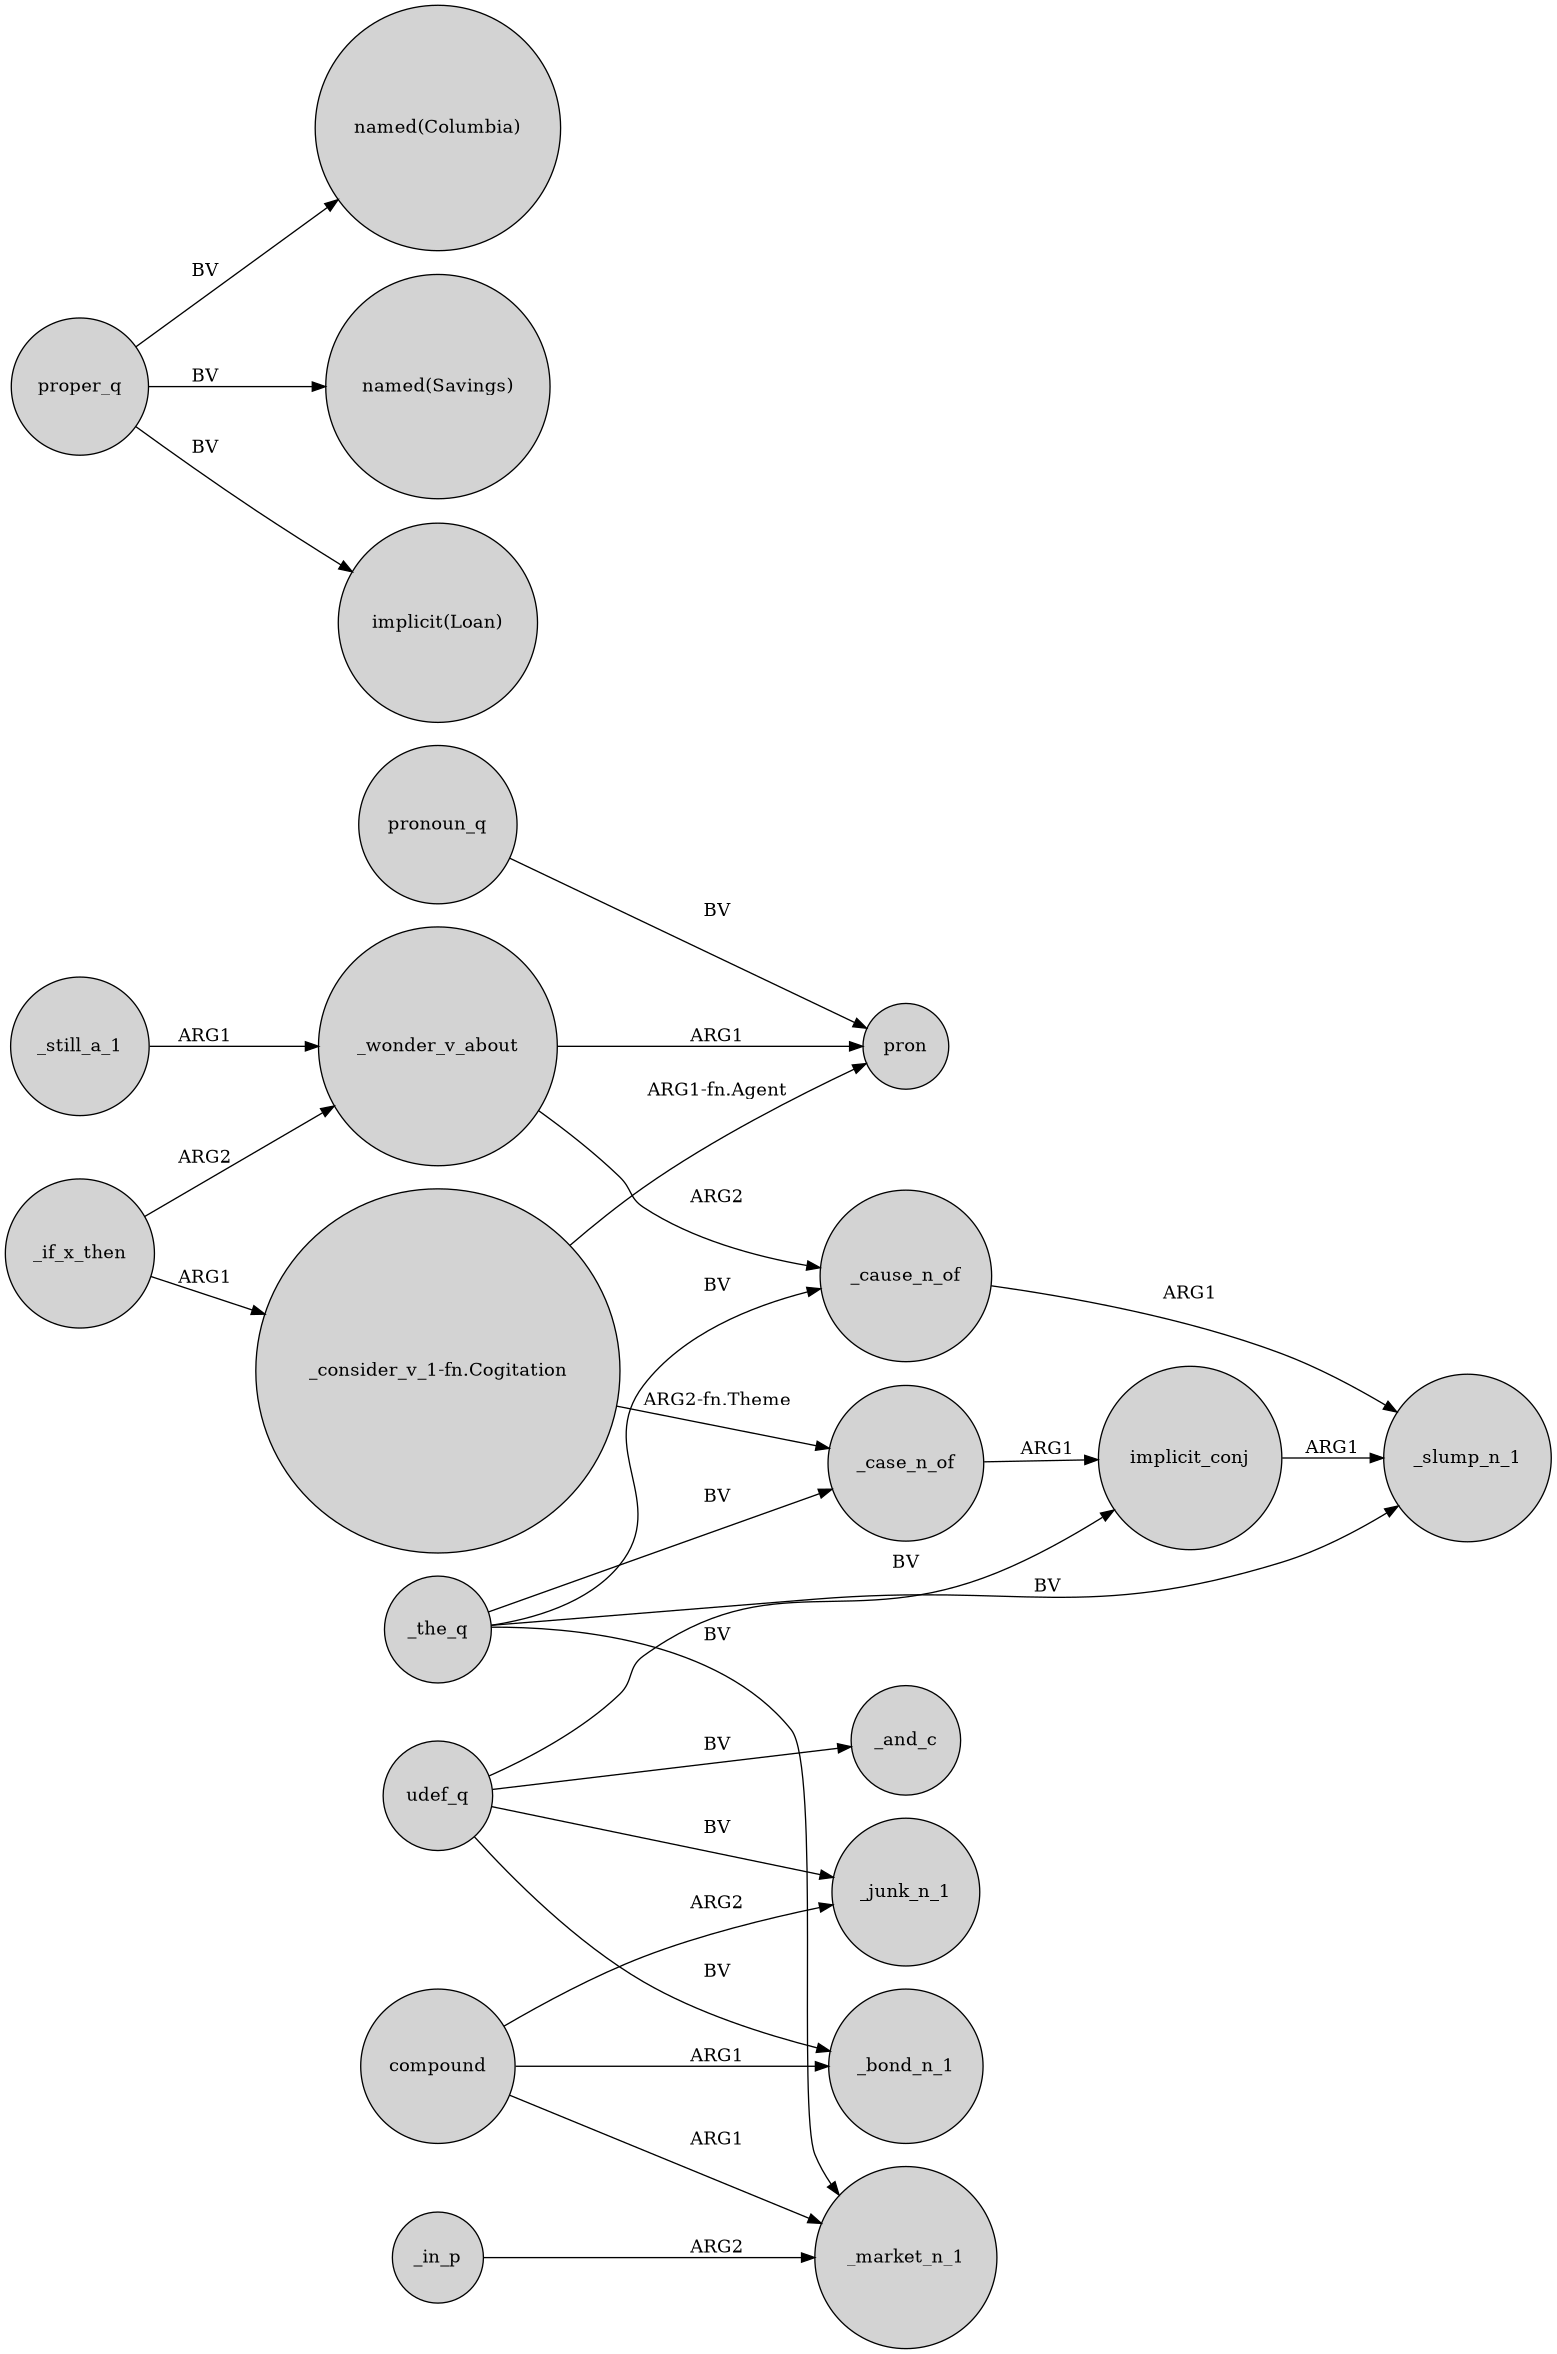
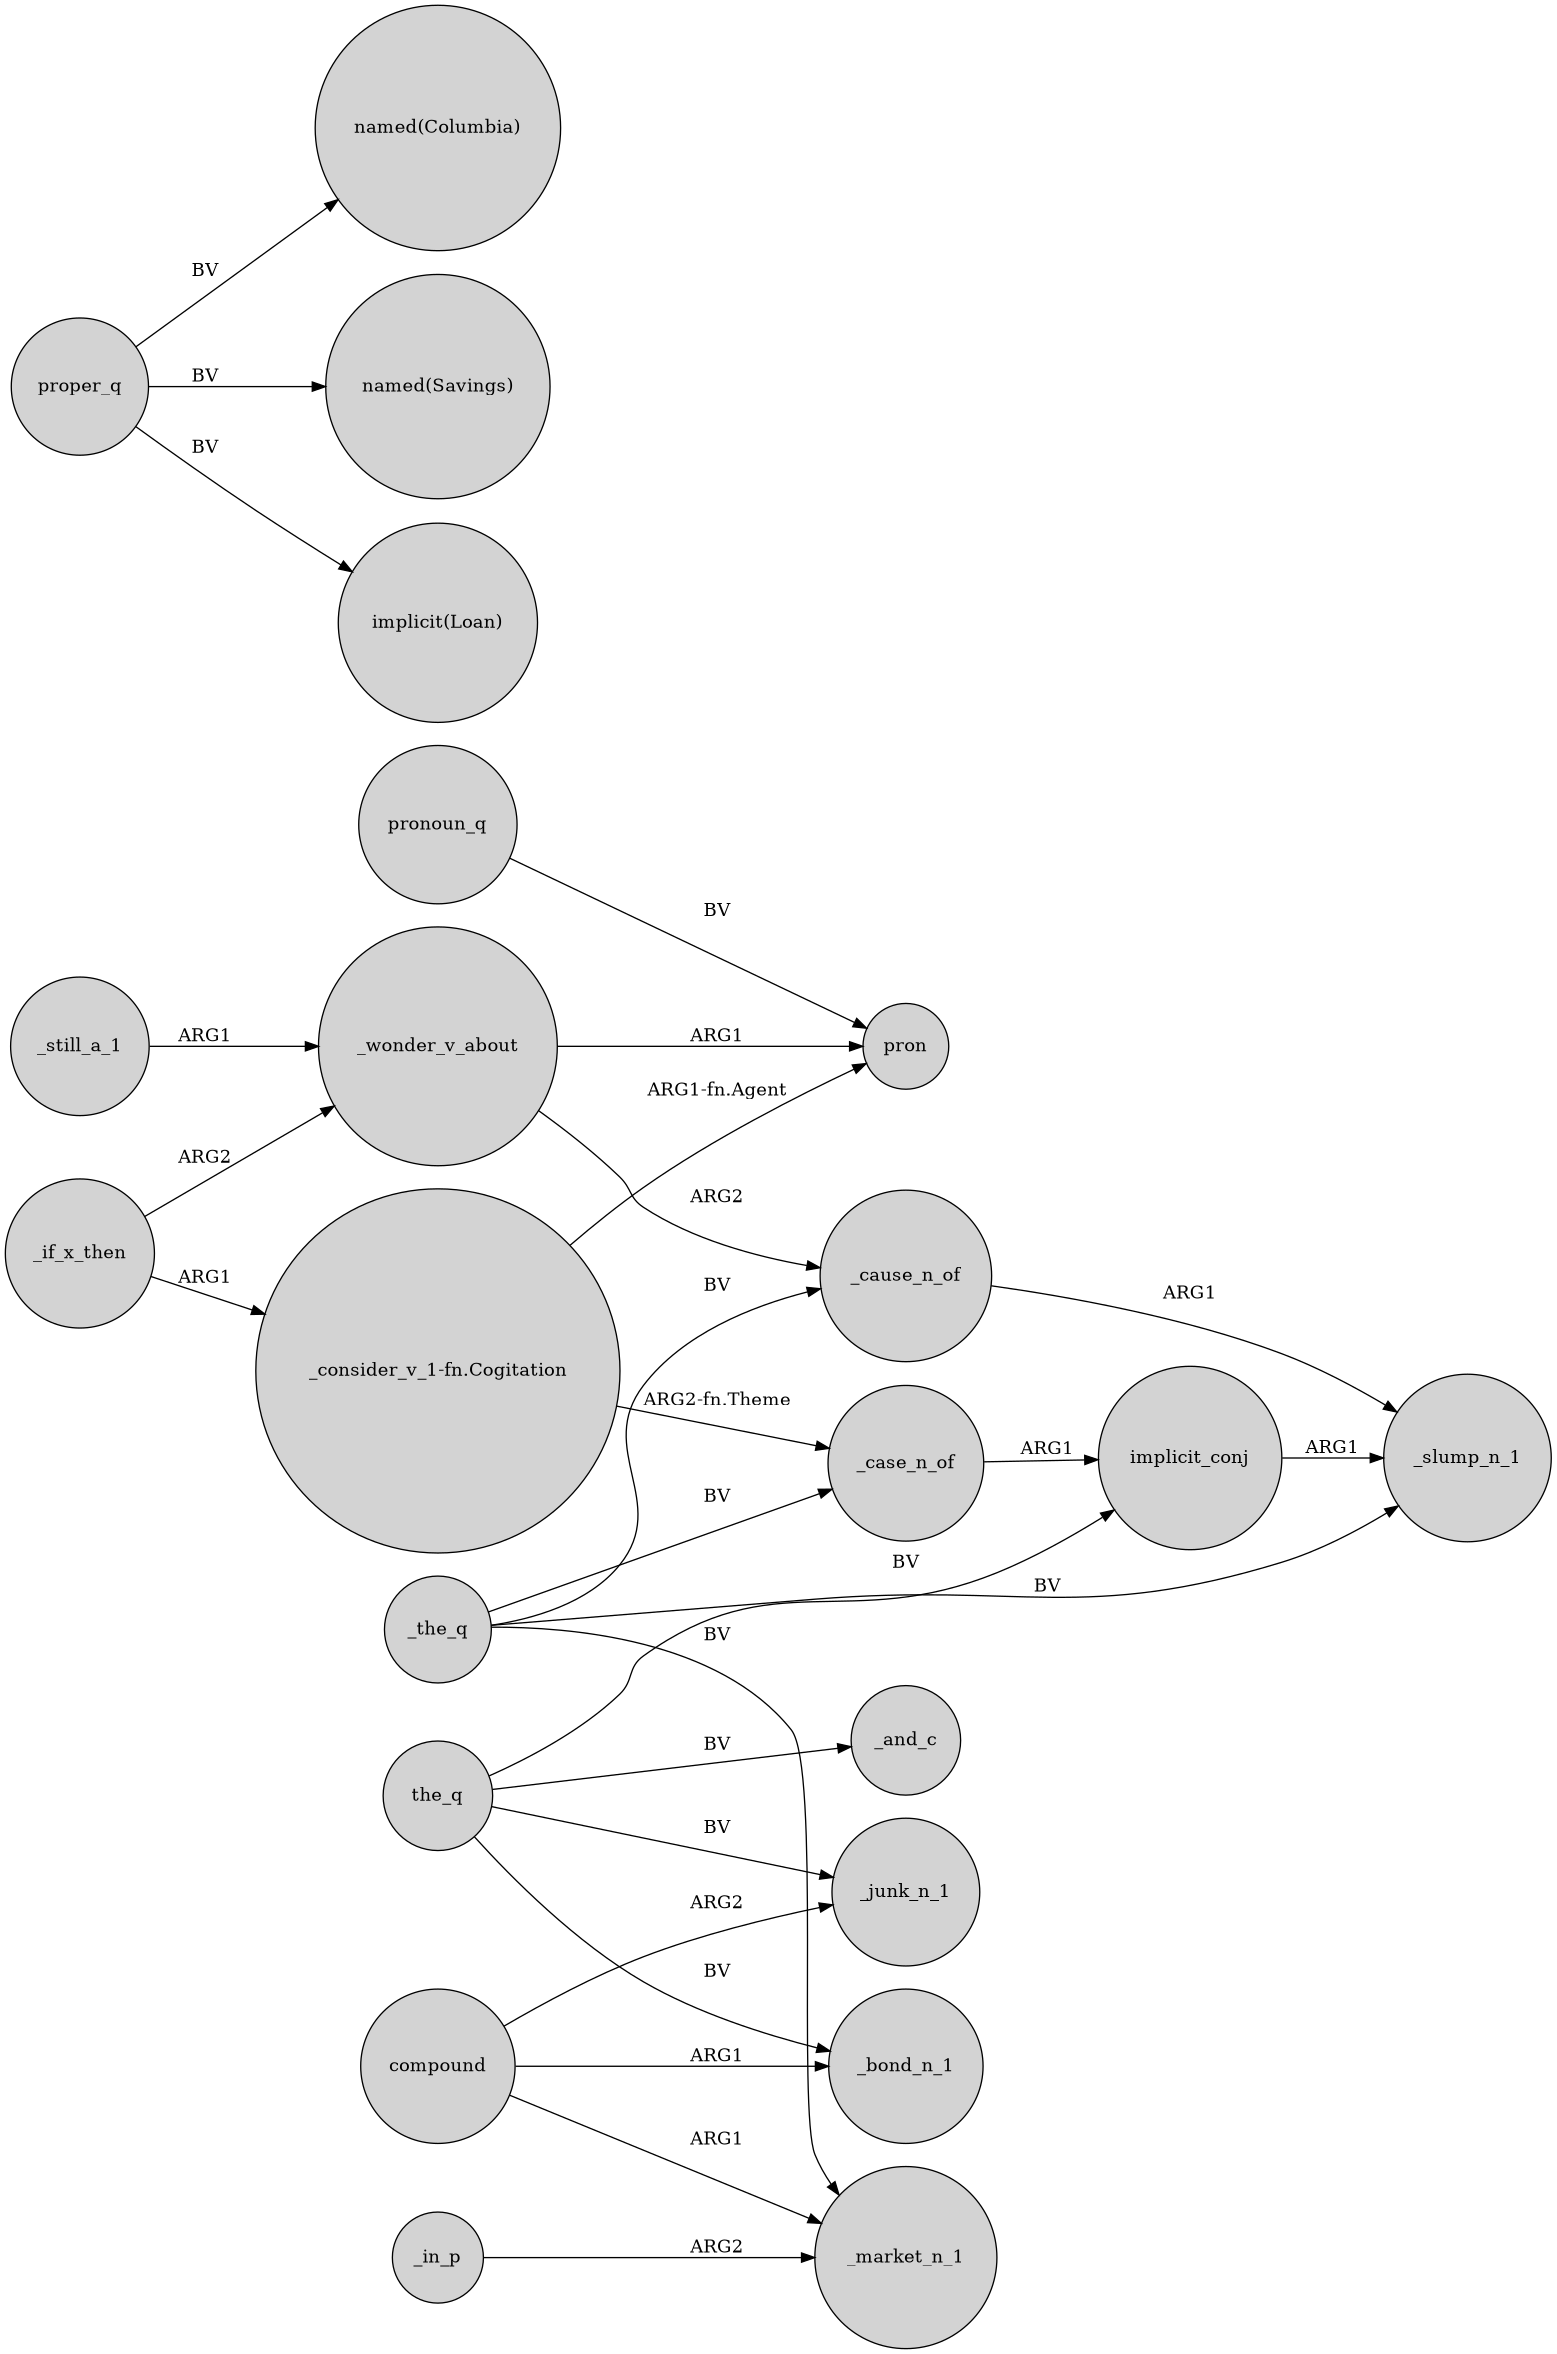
node "udef_q": label "udef_q" -> "the_q"
